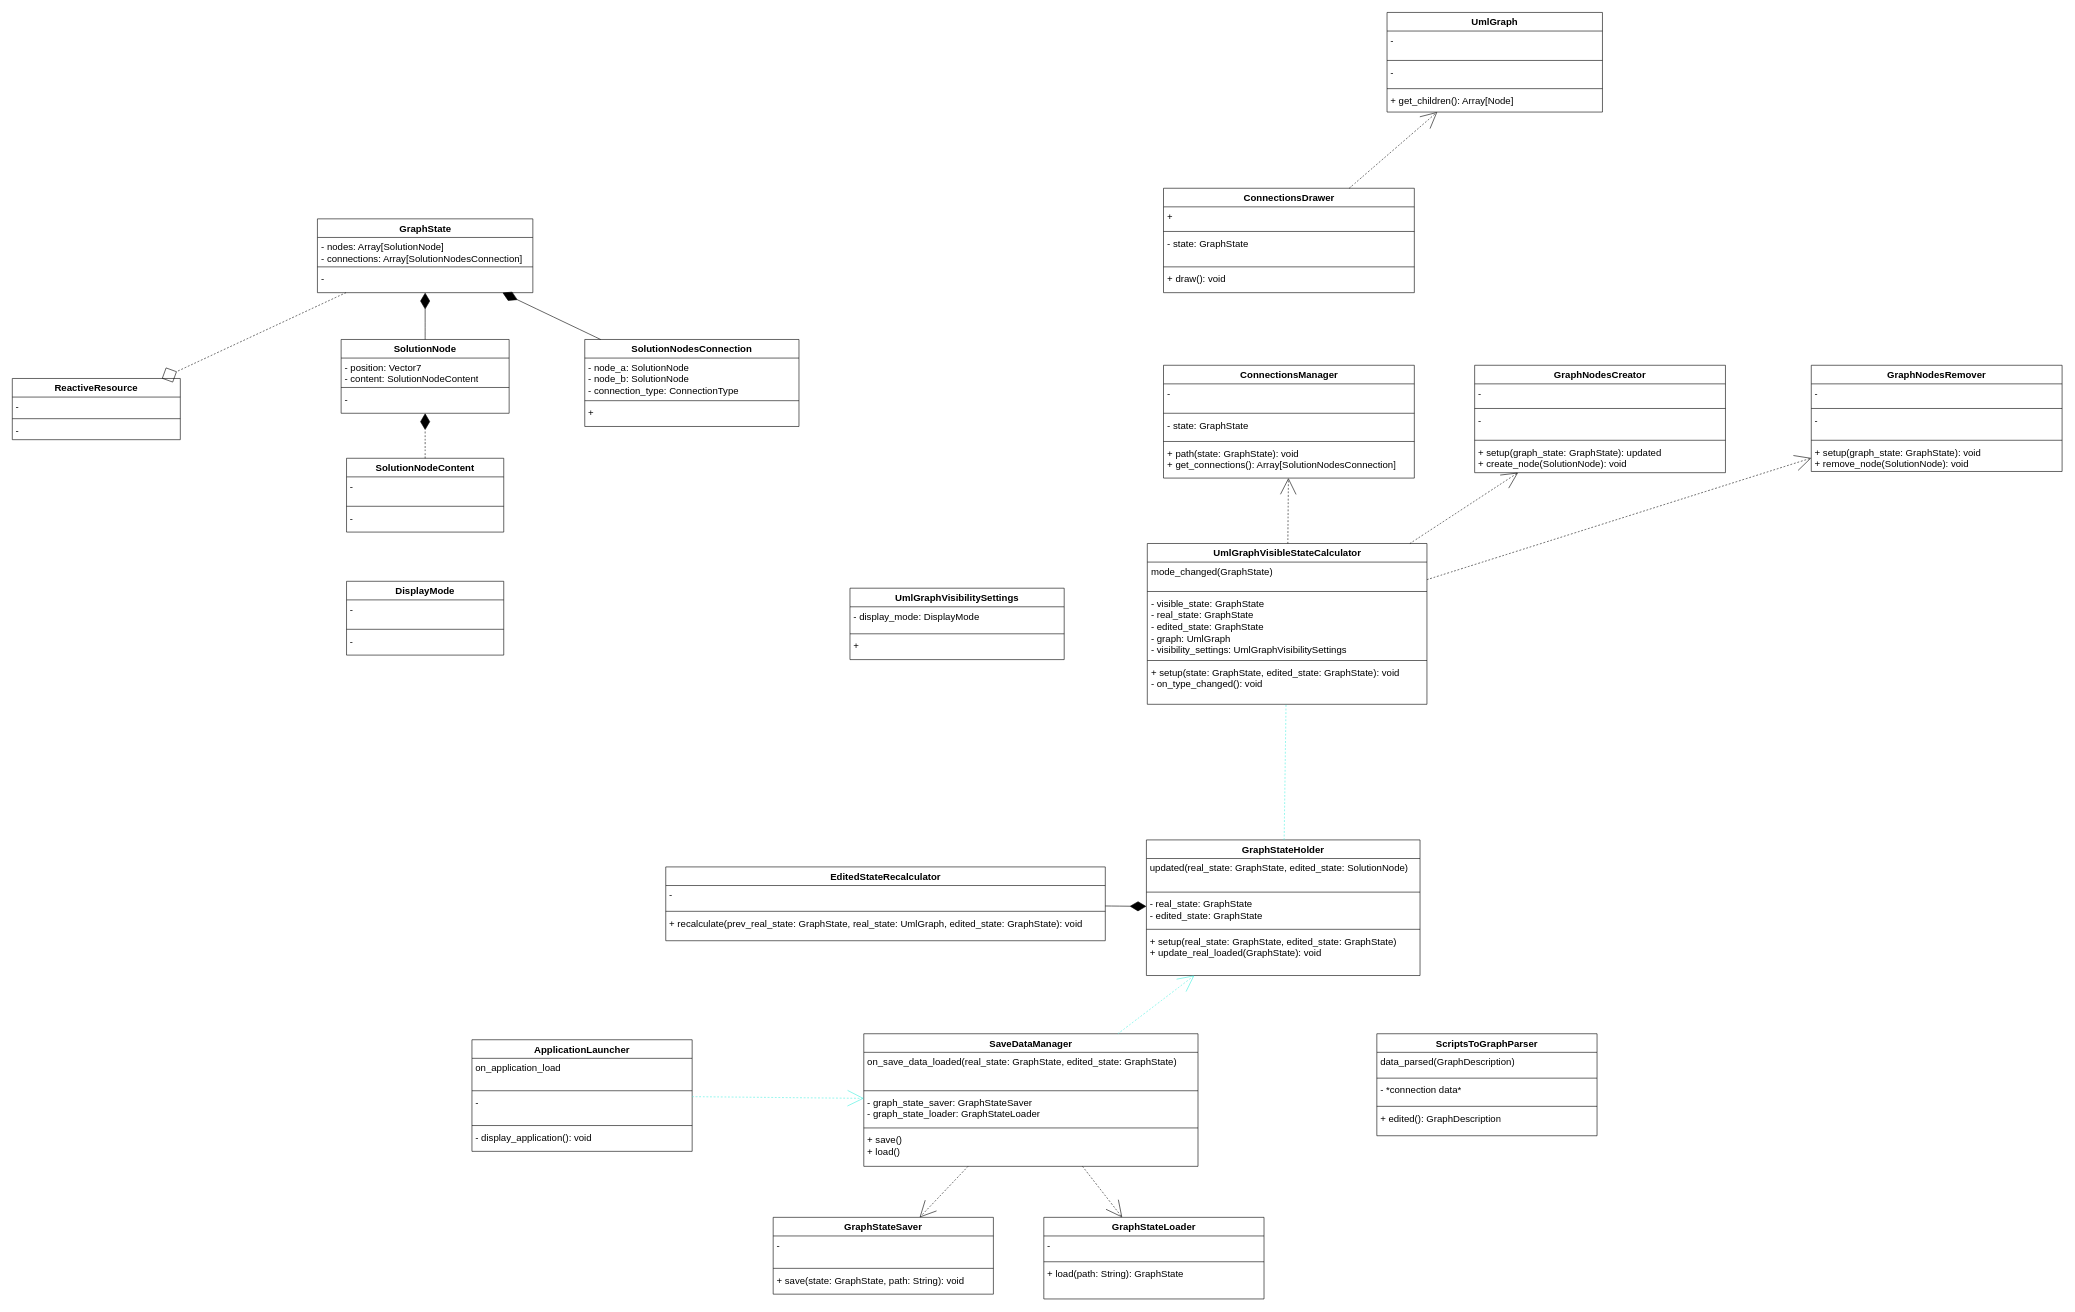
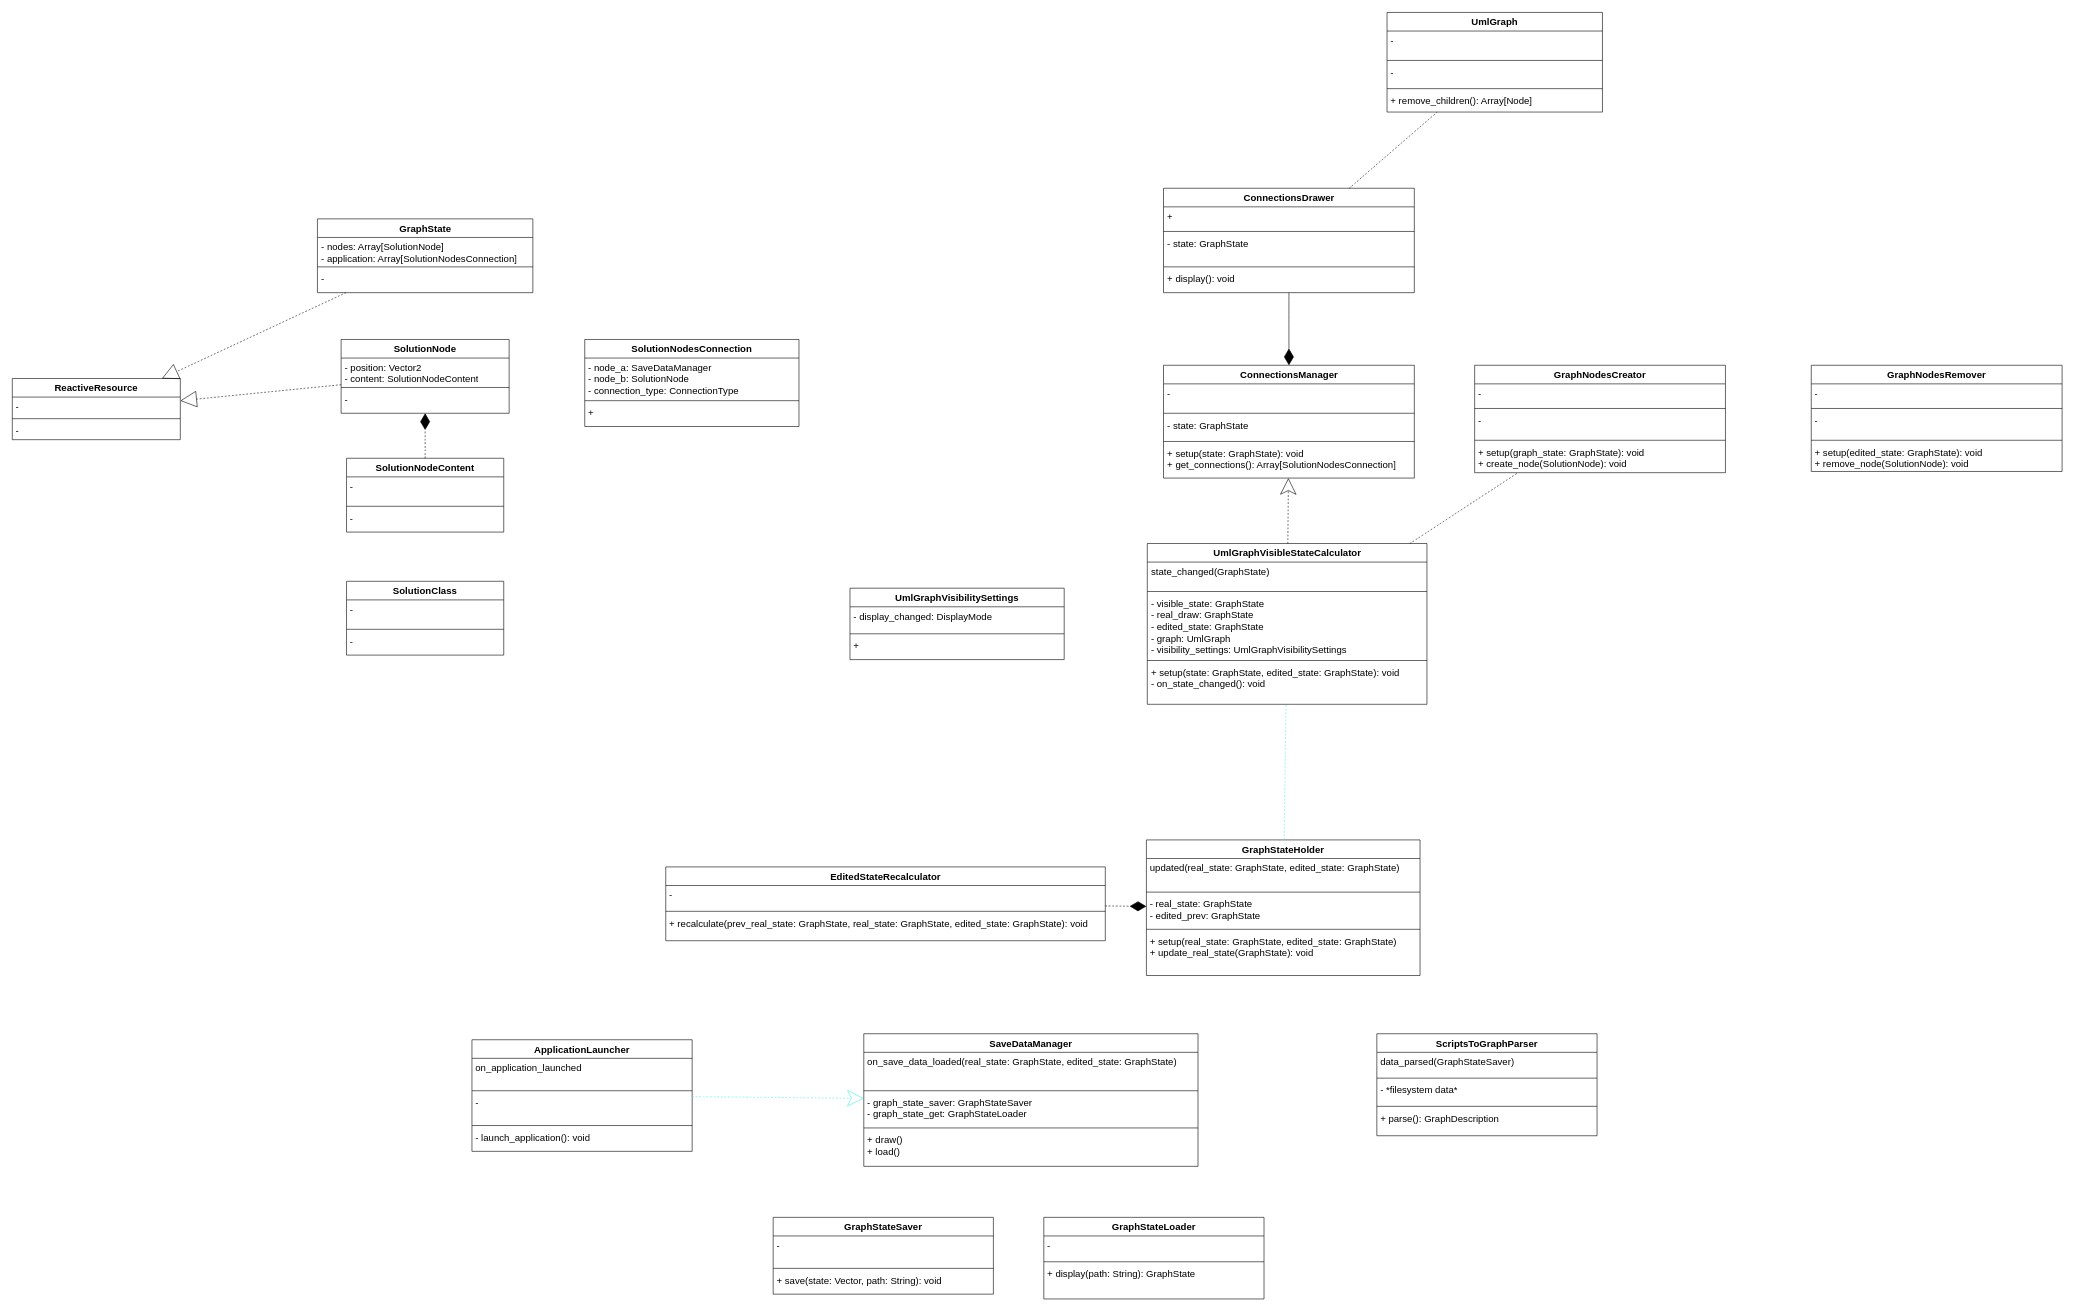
node "+ get_children(): Array[Node]": label "+ get_children(): Array[Node]" -> "+ remove_children(): Array[Node]"
edge "ConnectionsDrawer" -> "UmlGraph": arrowhead open -> none
node "- nodes: Array[SolutionNode] - connections: Array[SolutionNodesConnection]": label "- nodes: Array[SolutionNode] - connections: Array[SolutionNodesConnection]" -> "- nodes: Array[SolutionNode] - application: Array[SolutionNodesConnection]"
node "+ draw(): void": label "+ draw(): void" -> "+ display(): void"
edge "SolutionNode" -> "GraphState": removed
edge "SolutionNodesConnection" -> "GraphState": removed
edge "ConnectionsDrawer" -> "ConnectionsManager": added
edge "GraphState" -> "ReactiveResource": arrowhead diamond -> block
node "- position: Vector7 - content: SolutionNodeContent": label "- position: Vector7 - content: SolutionNodeContent" -> "- position: Vector2 - content: SolutionNodeContent"
node "- node_a: SolutionNode - node_b: SolutionNode - connection_type: ConnectionType": label "- node_a: SolutionNode - node_b: SolutionNode - connection_type: ConnectionType" -> "- node_a: SaveDataManager - node_b: SolutionNode - connection_type: ConnectionType"
edge "SolutionNode" -> "ReactiveResource": added
node "+ setup(graph_state: GraphState): updated + create_node(SolutionNode): void": label "+ setup(graph_state: GraphState): updated + create_node(SolutionNode): void" -> "+ setup(graph_state: GraphState): void + create_node(SolutionNode): void"
node "+ setup(graph_state: GraphState): void + remove_node(SolutionNode): void": label "+ setup(graph_state: GraphState): void + remove_node(SolutionNode): void" -> "+ setup(edited_state: GraphState): void + remove_node(SolutionNode): void"
node "+ path(state: GraphState): void + get_connections(): Array[SolutionNodesConnection]": label "+ path(state: GraphState): void + get_connections(): Array[SolutionNodesConnection]" -> "+ setup(state: GraphState): void + get_connections(): Array[SolutionNodesConnection]"
edge "UmlGraphVisibleStateCalculator" -> "GraphNodesCreator": arrowhead open -> none
edge "UmlGraphVisibleStateCalculator" -> "ConnectionsManager": arrowhead open -> classic
edge "UmlGraphVisibleStateCalculator" -> "GraphNodesRemover": removed
node "mode_changed(GraphState)": label "mode_changed(GraphState)" -> "state_changed(GraphState)"
node "DisplayMode": label "DisplayMode" -> "SolutionClass"
node "- display_mode: DisplayMode": label "- display_mode: DisplayMode" -> "- display_changed: DisplayMode"
node "- visible_state: GraphState - real_state: GraphState - edited_state: GraphState - graph: UmlGraph - visibility_settings: UmlGraphVisibilitySettings": label "- visible_state: GraphState - real_state: GraphState - edited_state: GraphState - graph: UmlGraph - visibility_settings: UmlGraphVisibilitySettings" -> "- visible_state: GraphState - real_draw: GraphState - edited_state: GraphState - graph: UmlGraph - visibility_settings: UmlGraphVisibilitySettings"
node "+ setup(state: GraphState, edited_state: GraphState): void - on_type_changed(): void": label "+ setup(state: GraphState, edited_state: GraphState): void - on_type_changed(): void" -> "+ setup(state: GraphState, edited_state: GraphState): void - on_state_changed(): void"
node "updated(real_state: GraphState, edited_state: SolutionNode)": label "updated(real_state: GraphState, edited_state: SolutionNode)" -> "updated(real_state: GraphState, edited_state: GraphState)"
edge "EditedStateRecalculator" -> "GraphStateHolder": style solid -> dashed
node "- real_state: GraphState - edited_state: GraphState": label "- real_state: GraphState - edited_state: GraphState" -> "- real_state: GraphState - edited_prev: GraphState"
node "+ recalculate(prev_real_state: GraphState, real_state: UmlGraph, edited_state: GraphState): void": label "+ recalculate(prev_real_state: GraphState, real_state: UmlGraph, edited_state: GraphState): void" -> "+ recalculate(prev_real_state: GraphState, real_state: GraphState, edited_state: GraphState): void"
node "+ setup(real_state: GraphState, edited_state: GraphState) + update_real_loaded(GraphState): void": label "+ setup(real_state: GraphState, edited_state: GraphState) + update_real_loaded(GraphState): void" -> "+ setup(real_state: GraphState, edited_state: GraphState) + update_real_state(GraphState): void"
edge "SaveDataManager" -> "GraphStateHolder": removed
node "data_parsed(GraphDescription)": label "data_parsed(GraphDescription)" -> "data_parsed(GraphStateSaver)"
node "on_application_load": label "on_application_load" -> "on_application_launched"
node "- *connection data*": label "- *connection data*" -> "- *filesystem data*"
edge "ApplicationLauncher" -> "SaveDataManager": arrowhead open -> classic
node "- graph_state_saver: GraphStateSaver - graph_state_loader: GraphStateLoader": label "- graph_state_saver: GraphStateSaver - graph_state_loader: GraphStateLoader" -> "- graph_state_saver: GraphStateSaver - graph_state_get: GraphStateLoader"
node "+ edited(): GraphDescription": label "+ edited(): GraphDescription" -> "+ parse(): GraphDescription"
node "- display_application(): void": label "- display_application(): void" -> "- launch_application(): void"
node "+ save() + load()": label "+ save() + load()" -> "+ draw() + load()"
edge "SaveDataManager" -> "GraphStateLoader": removed
edge "SaveDataManager" -> "GraphStateSaver": removed
node "+ load(path: String): GraphState": label "+ load(path: String): GraphState" -> "+ display(path: String): GraphState"
node "+ save(state: GraphState, path: String): void": label "+ save(state: GraphState, path: String): void" -> "+ save(state: Vector, path: String): void"
